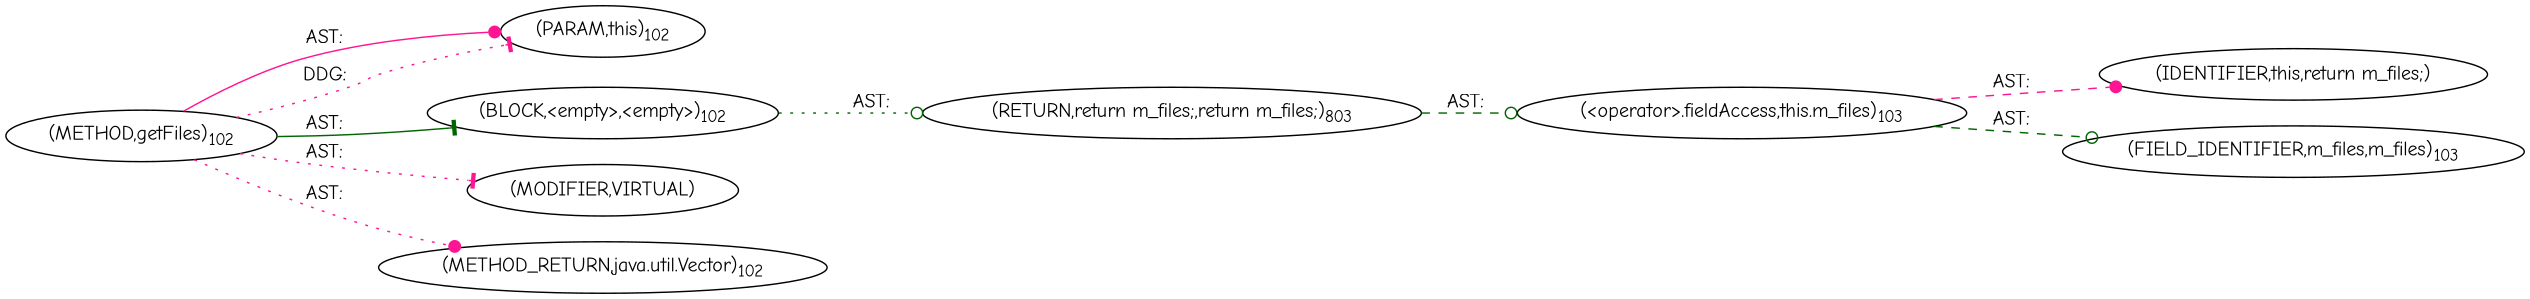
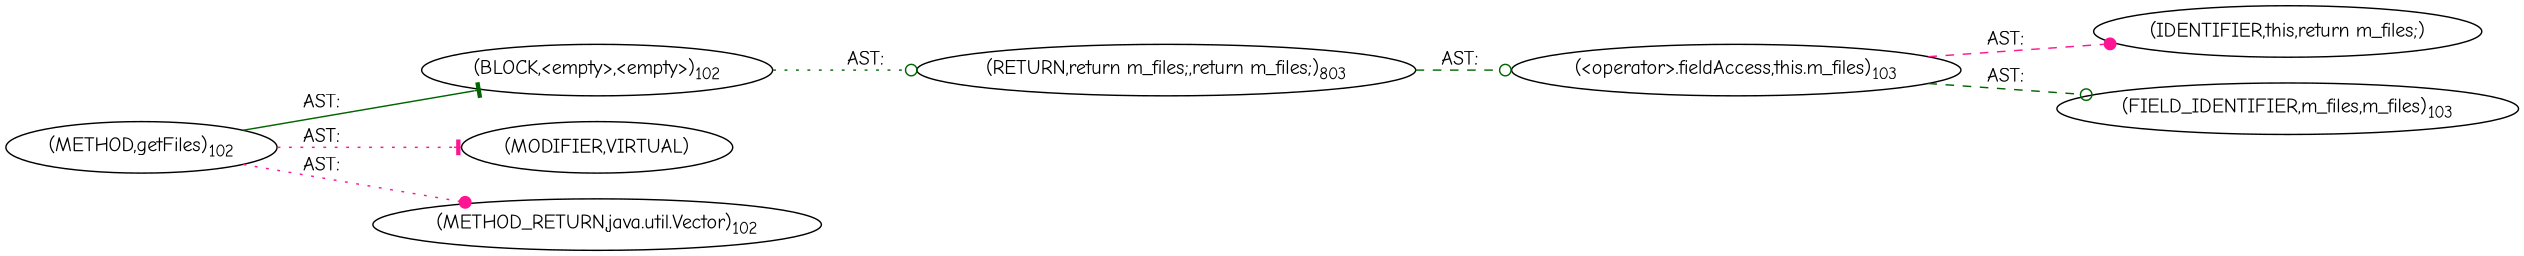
node "(PARAM,this)": removed
